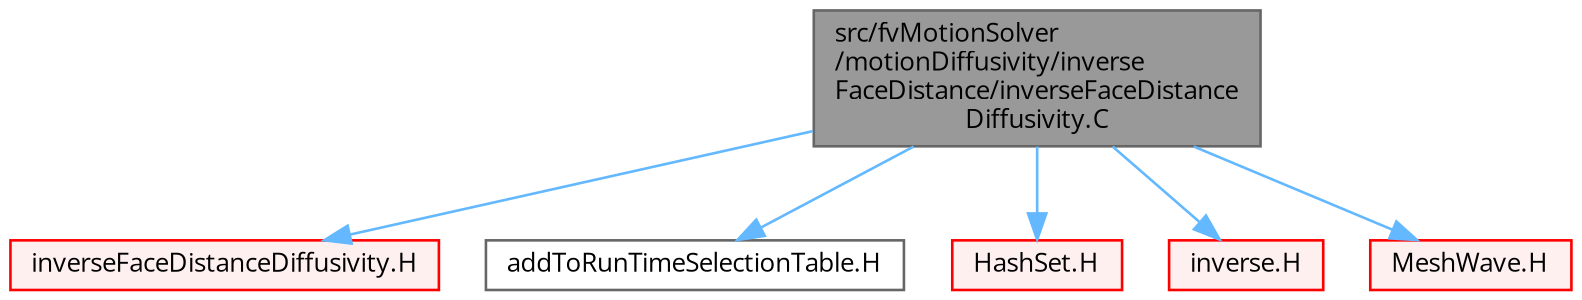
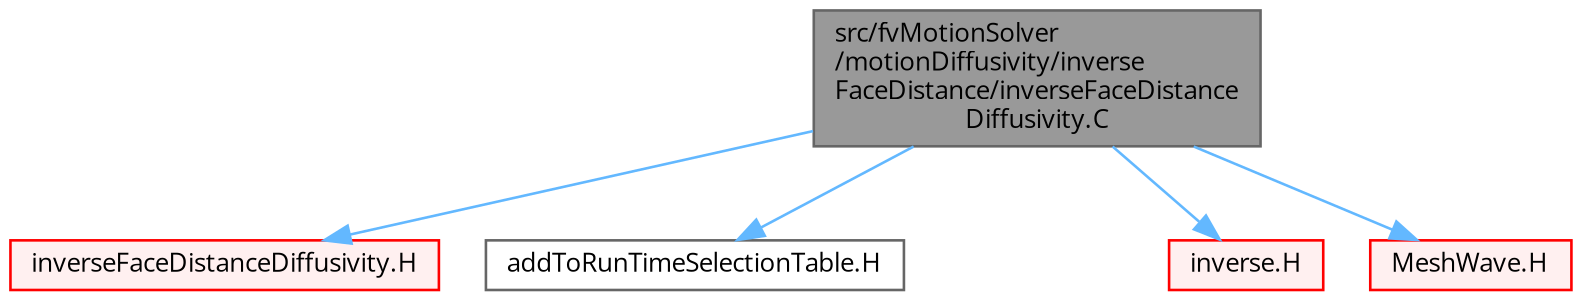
node "HashSet.H": removed
